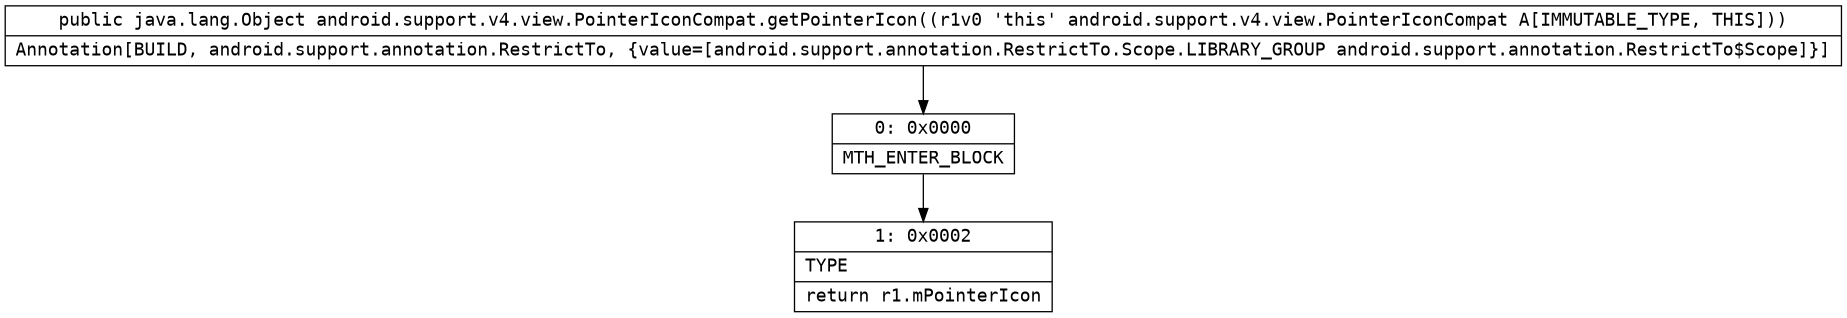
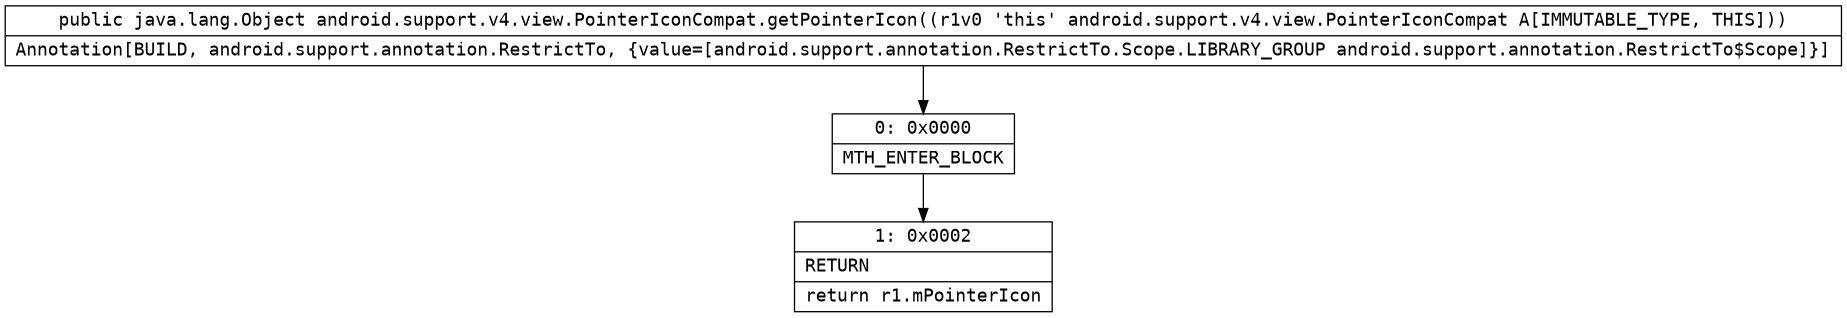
node "1: 0x0002": text "TYPE" -> "RETURN"
